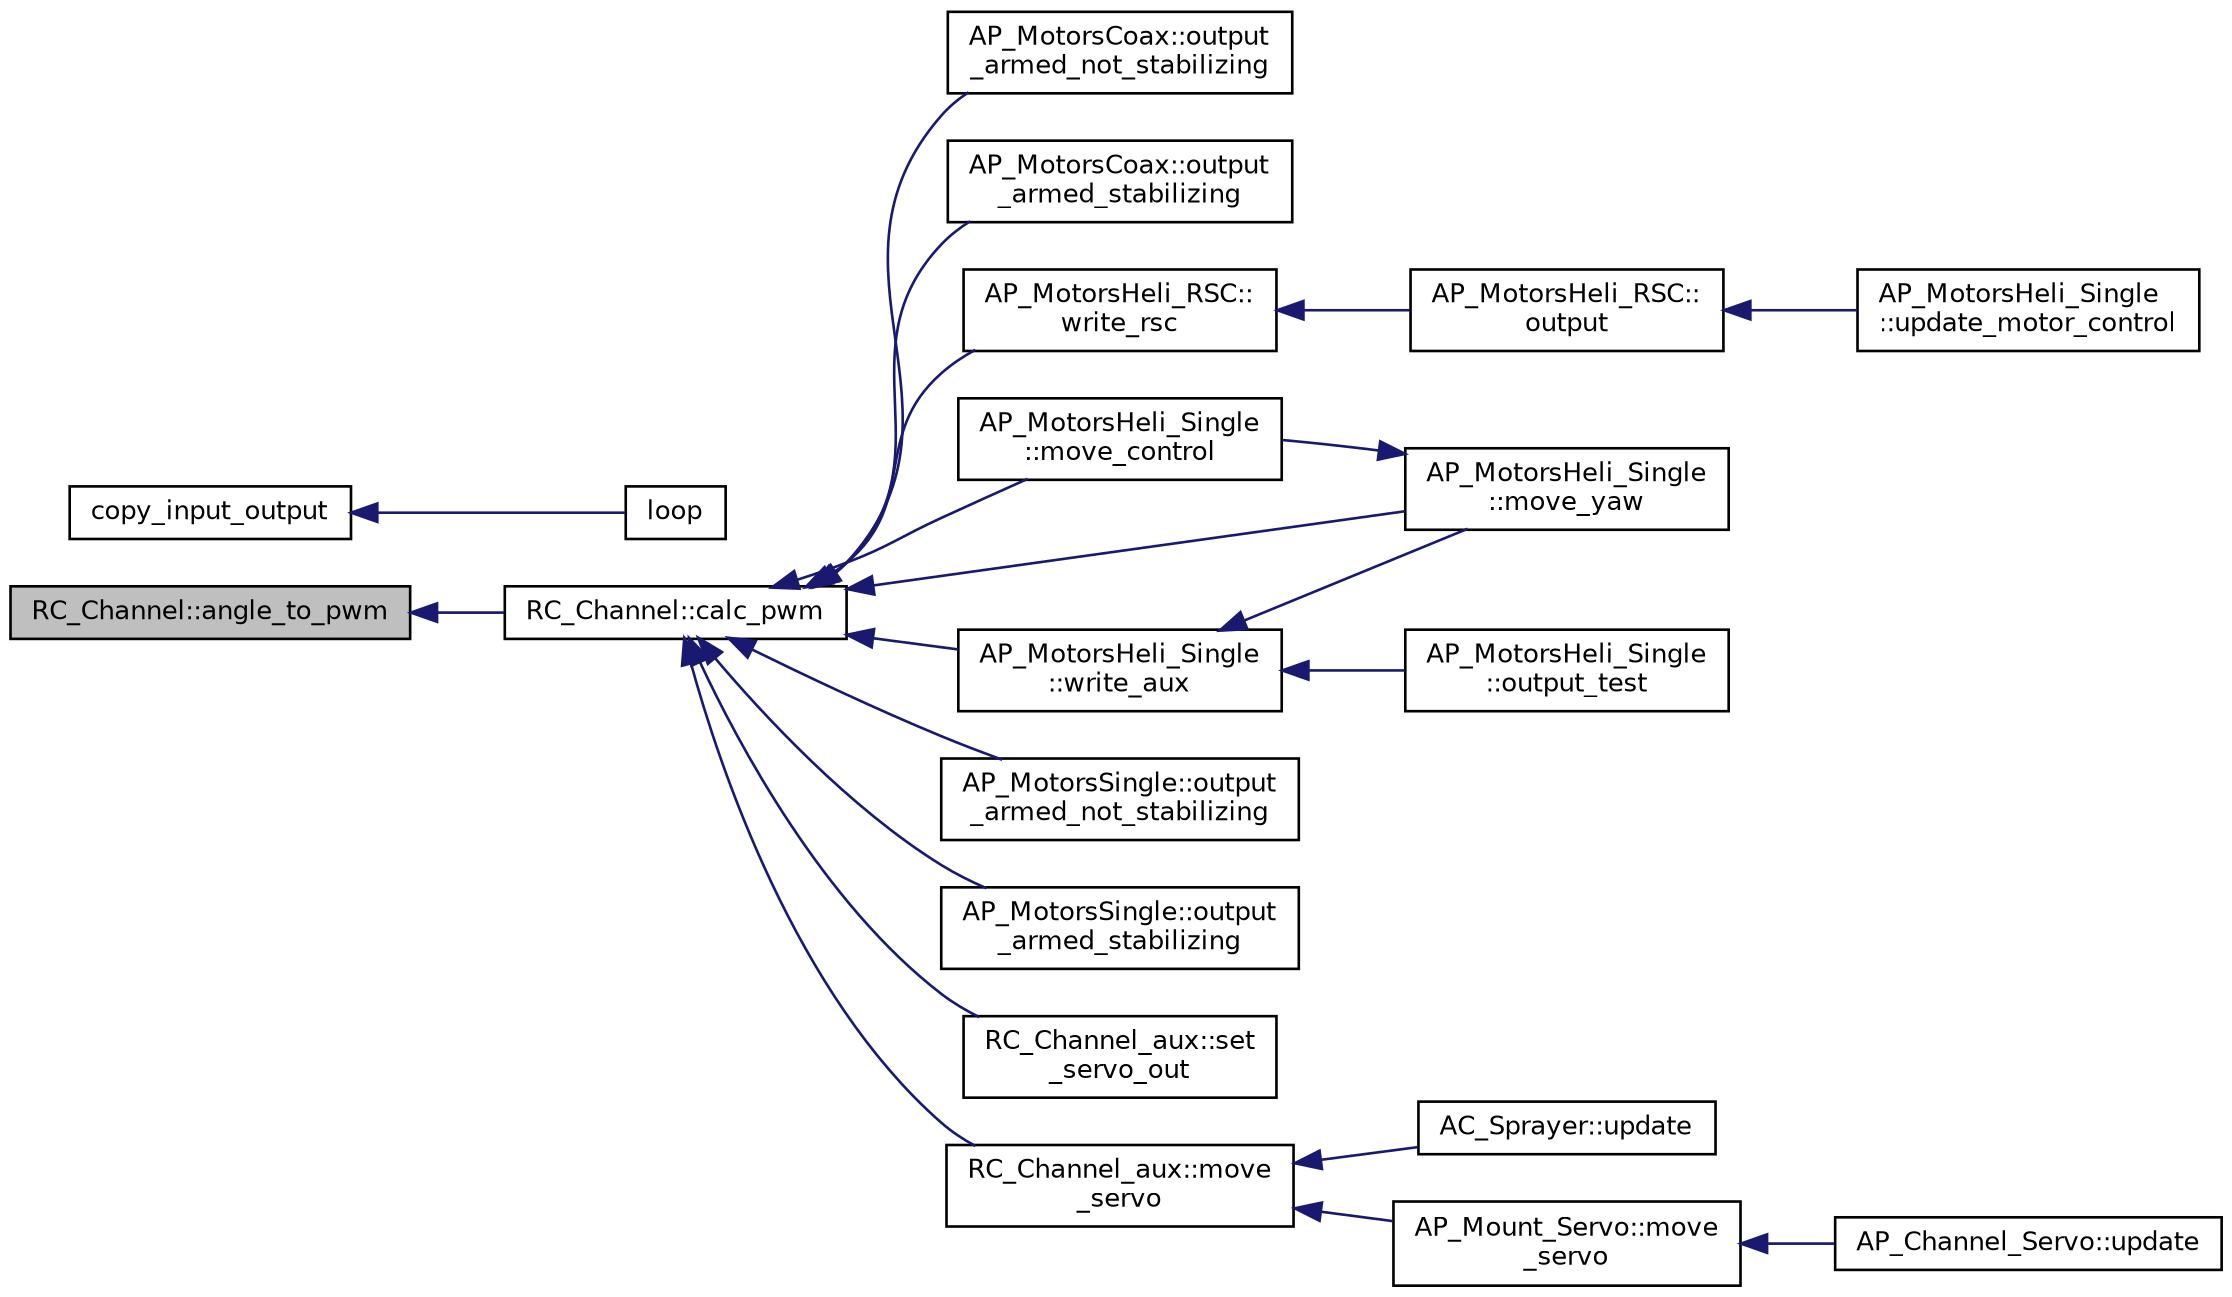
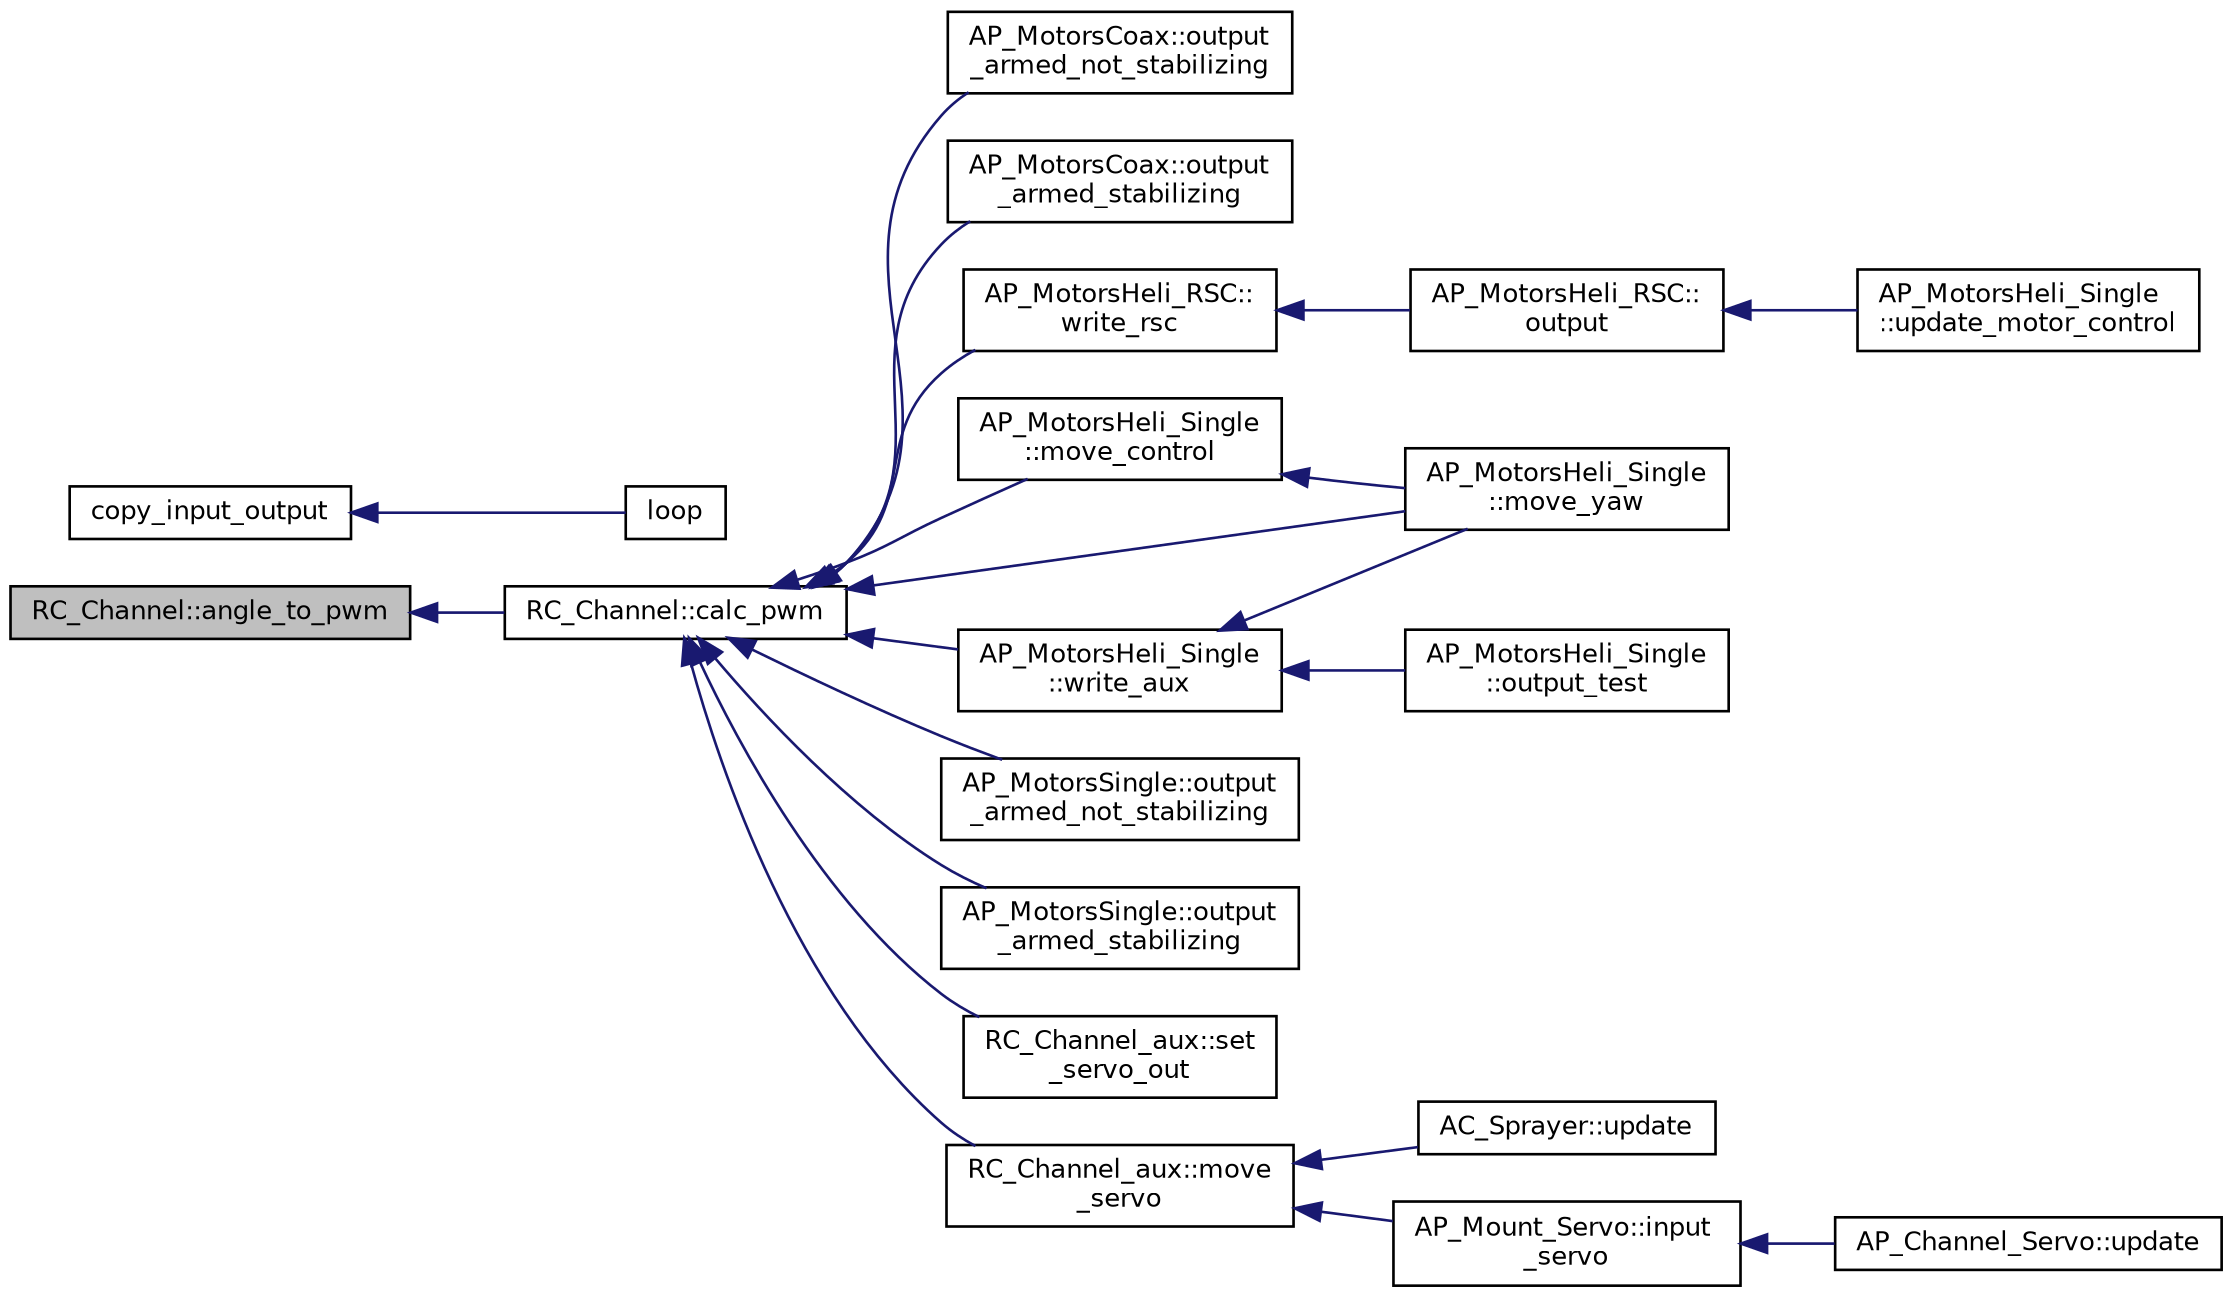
edge "AP_MotorsHeli_Single ::move_control" -> "AP_MotorsHeli_Single ::move_yaw": reversed
node "AP_Mount_Servo::move _servo": label "AP_Mount_Servo::move _servo" -> "AP_Mount_Servo::input _servo"
